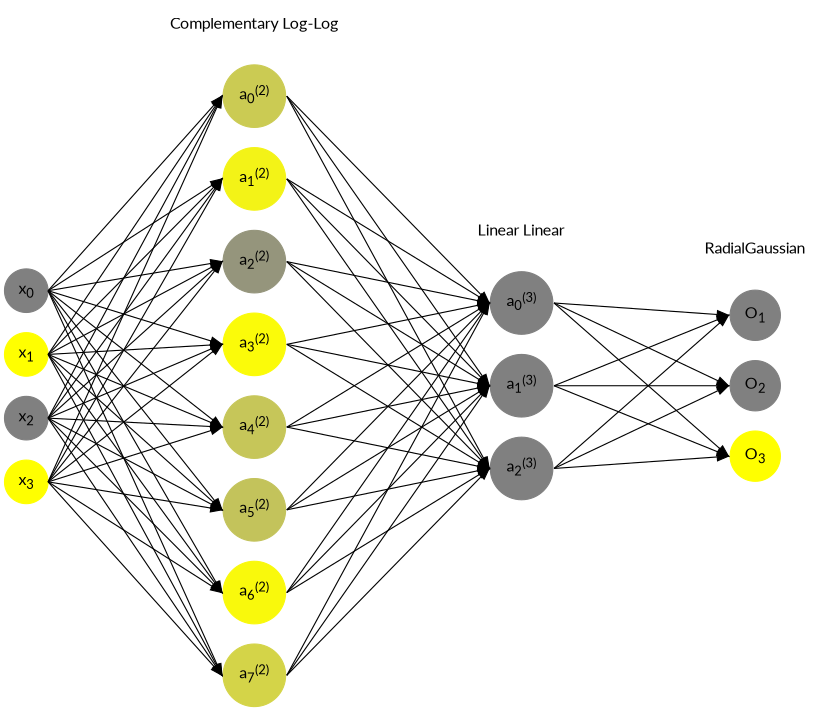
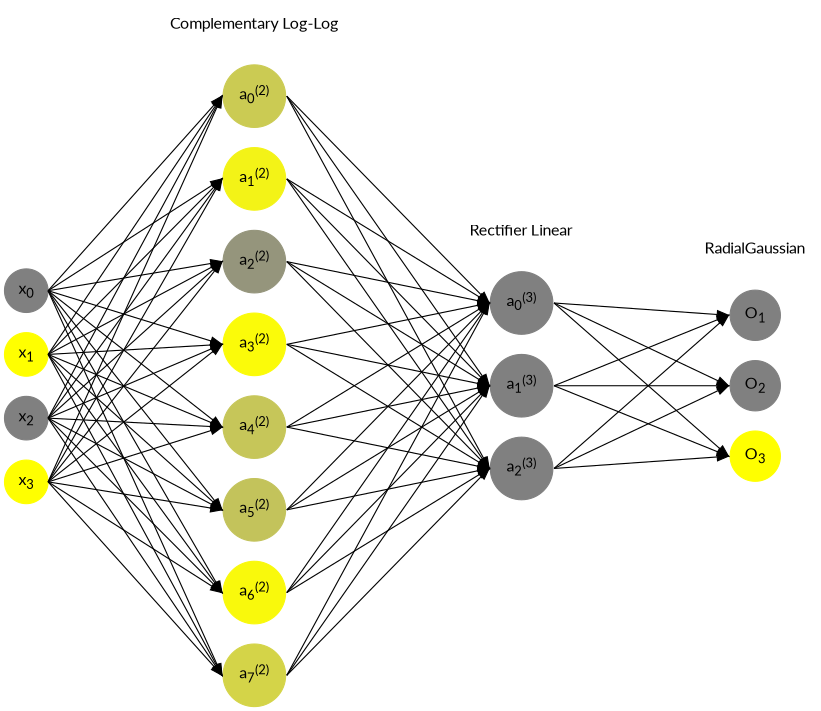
node "Linear Linear": label "Linear Linear" -> "Rectifier Linear"
